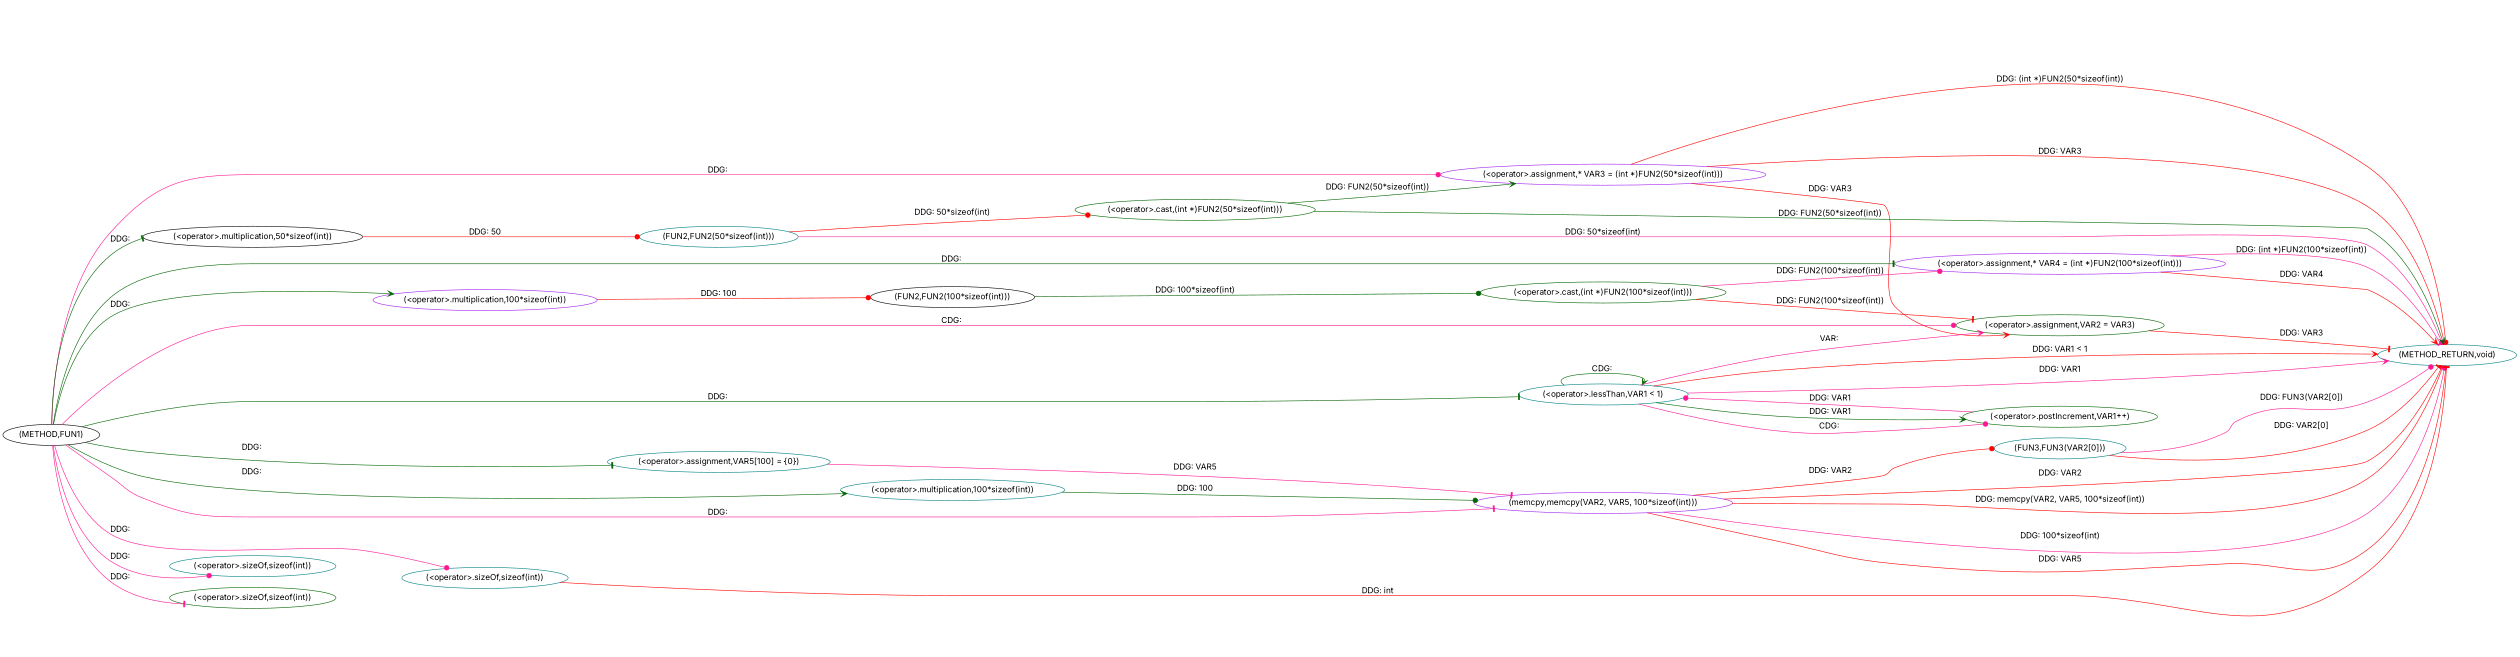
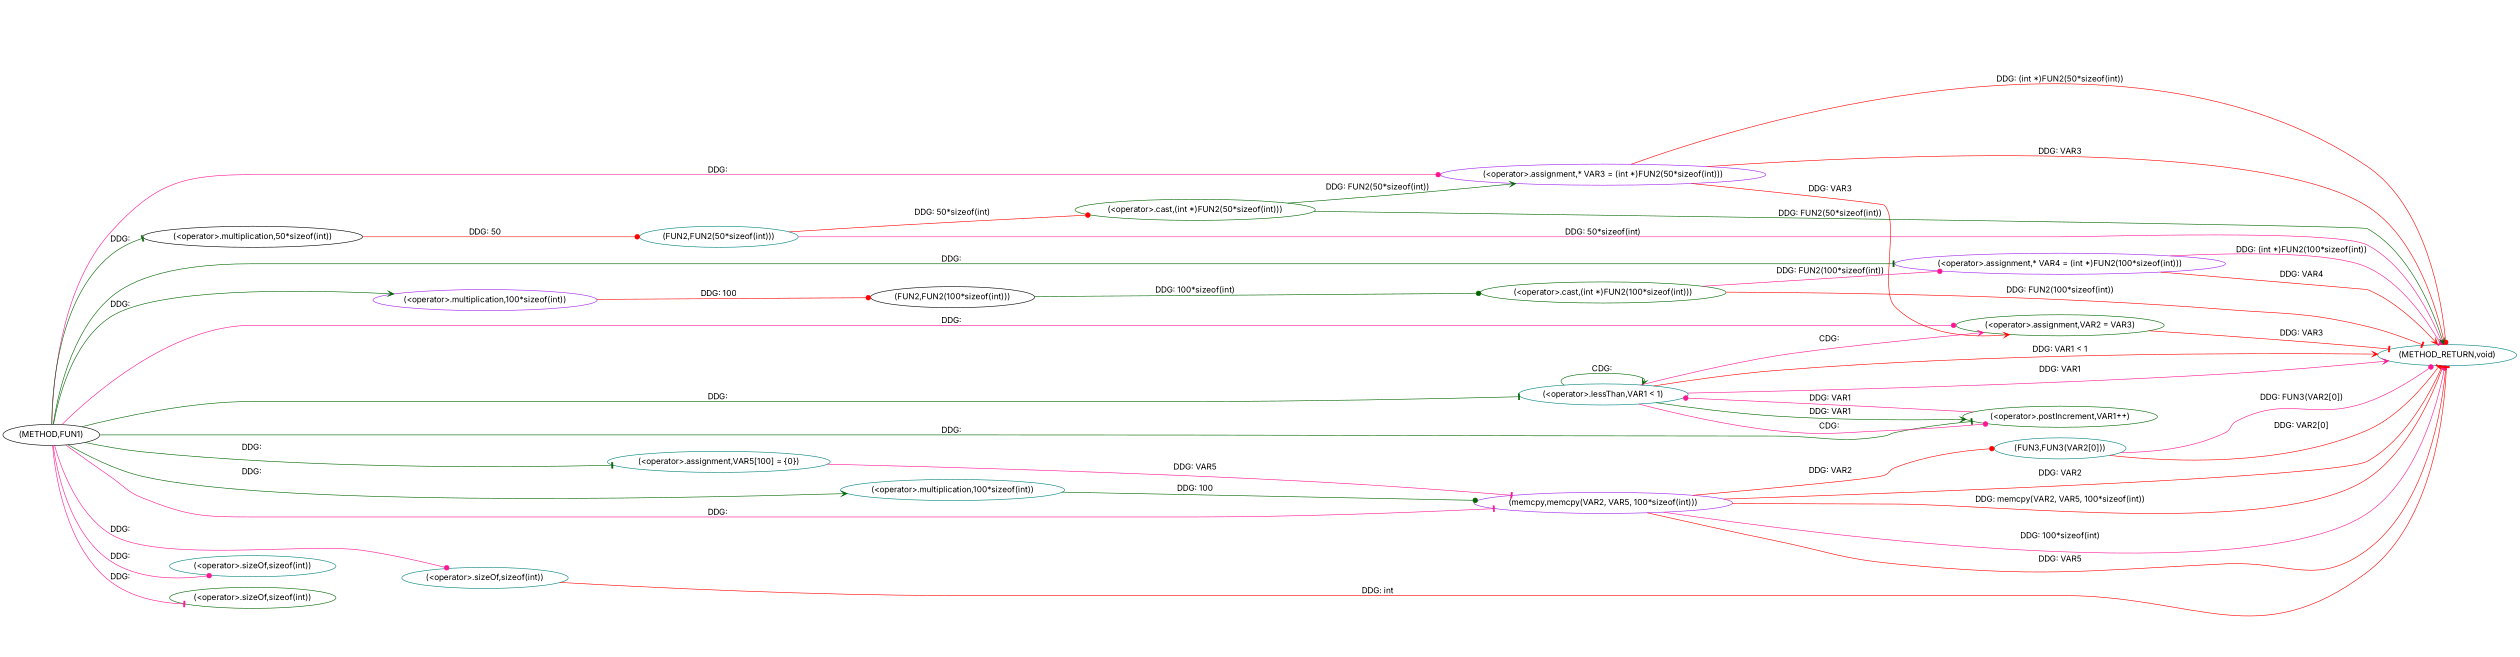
edge "(<operator>.cast,(int *)FUN2(100*sizeof(int)))" -> "(<operator>.assignment,VAR2 = VAR3)": now "(<operator>.cast,(int *)FUN2(100*sizeof(int)))" -> "(METHOD_RETURN,void)"
edge "(METHOD,FUN1)" -> "(<operator>.assignment,VAR2 = VAR3)": label "CDG: " -> "DDG: "
edge "(<operator>.lessThan,VAR1 < 1)" -> "(<operator>.assignment,VAR2 = VAR3)": label "VAR: " -> "CDG: "
edge "(METHOD,FUN1)" -> "(<operator>.postIncrement,VAR1++)": added, label "DDG:"
